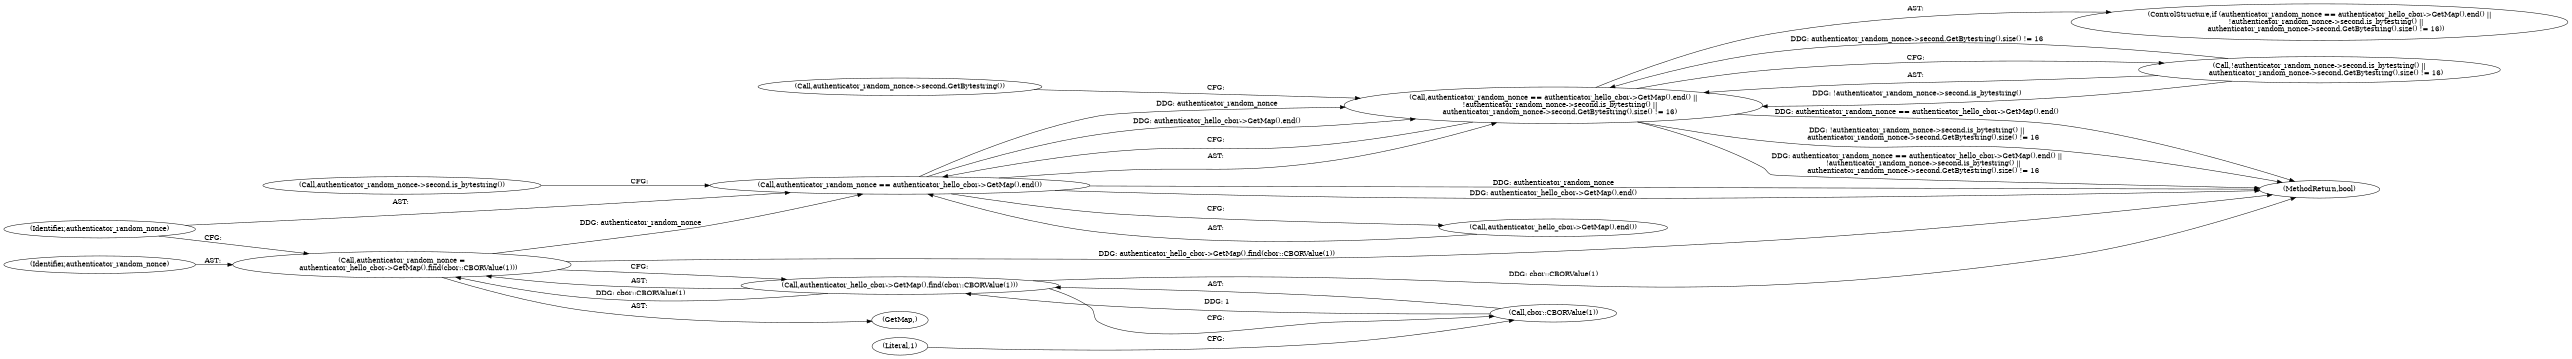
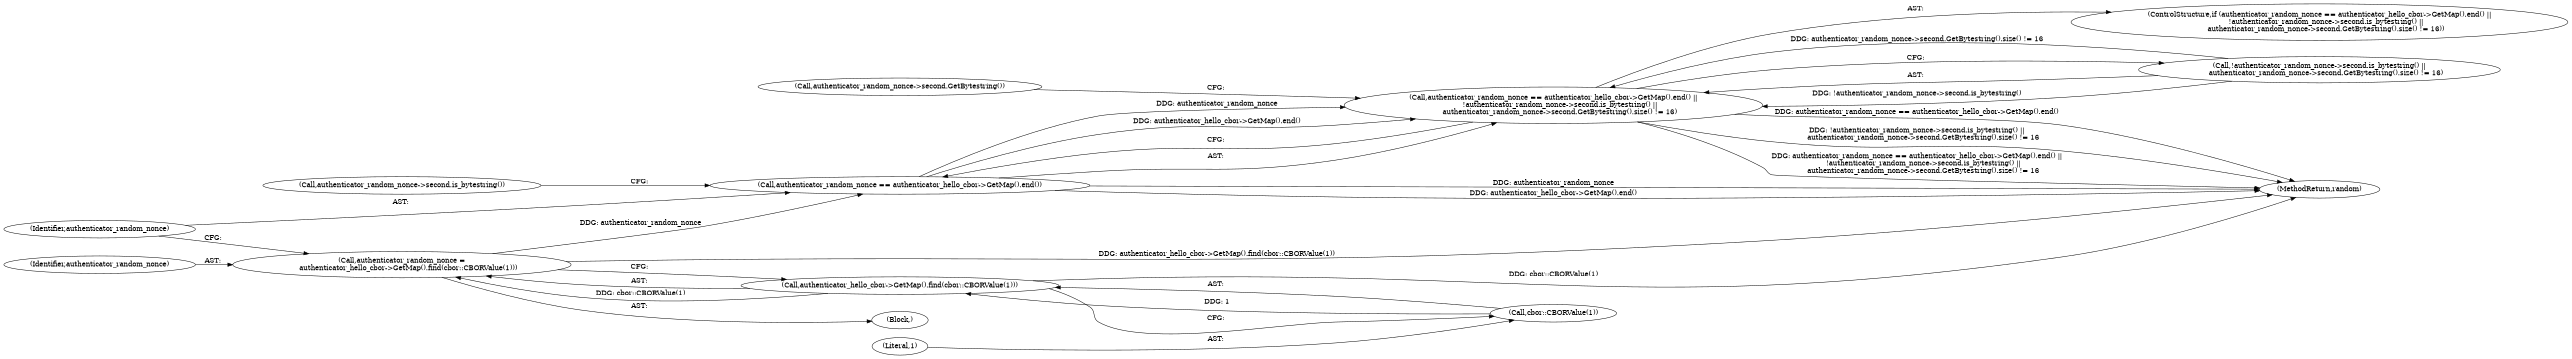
node "(MethodReturn,bool)": label "(MethodReturn,bool)" -> "(MethodReturn,random)"
node "(Call,authenticator_hello_cbor->GetMap().end())": removed
node "(GetMap,)": label "(GetMap,)" -> "(Block,)"
edge "(Literal,1)" -> "(Call,cbor::CBORValue(1))": label "CFG: " -> "AST: "
